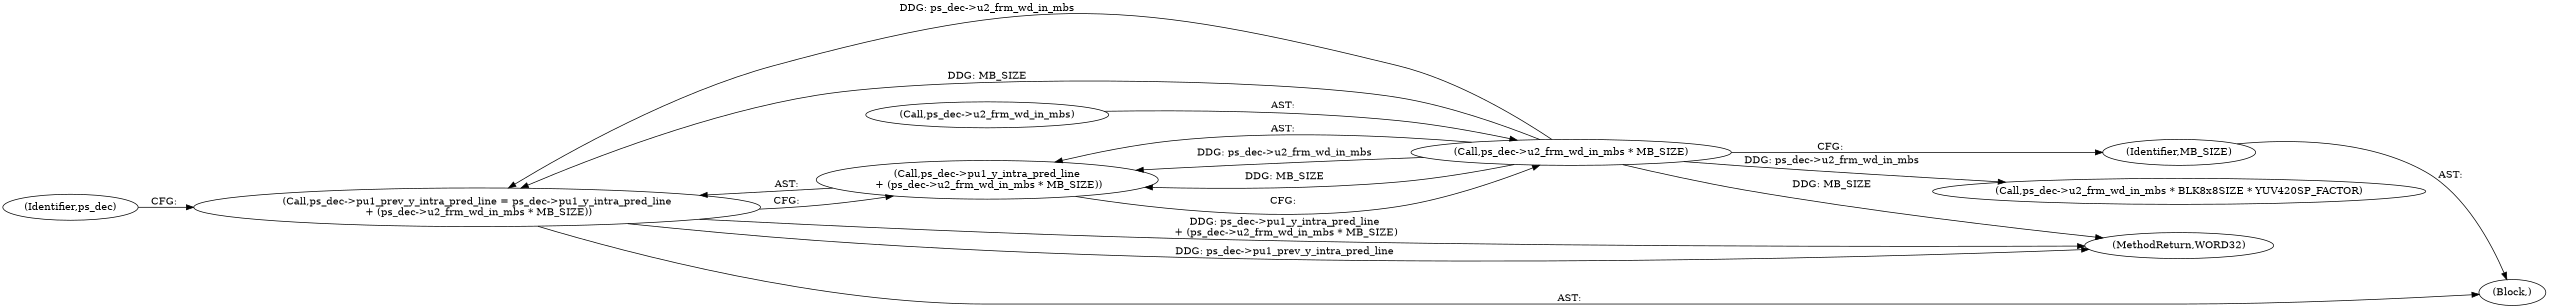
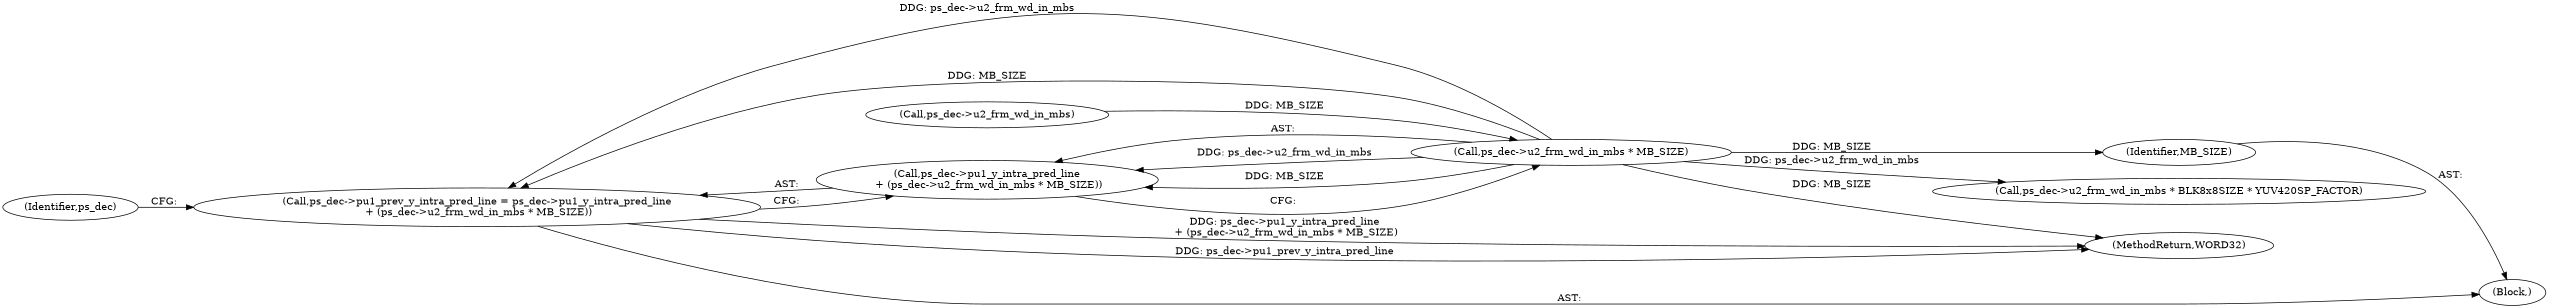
edge "(Call,ps_dec->u2_frm_wd_in_mbs)" -> "(Call,ps_dec->u2_frm_wd_in_mbs * MB_SIZE)": label "AST: " -> "DDG: MB_SIZE"
edge "(Call,ps_dec->u2_frm_wd_in_mbs * MB_SIZE)" -> "(Identifier,MB_SIZE)": label "CFG: " -> "DDG: MB_SIZE"
